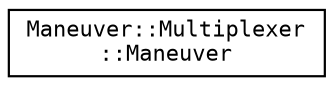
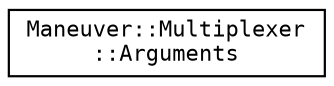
node "Maneuver::Multiplexer ::Maneuver": label "Maneuver::Multiplexer ::Maneuver" -> "Maneuver::Multiplexer ::Arguments"
